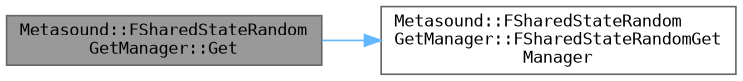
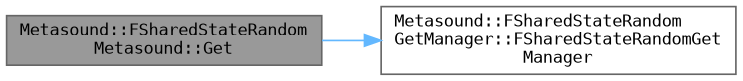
node "Metasound::FSharedStateRandom GetManager::Get": label "Metasound::FSharedStateRandom GetManager::Get" -> "Metasound::FSharedStateRandom Metasound::Get"
